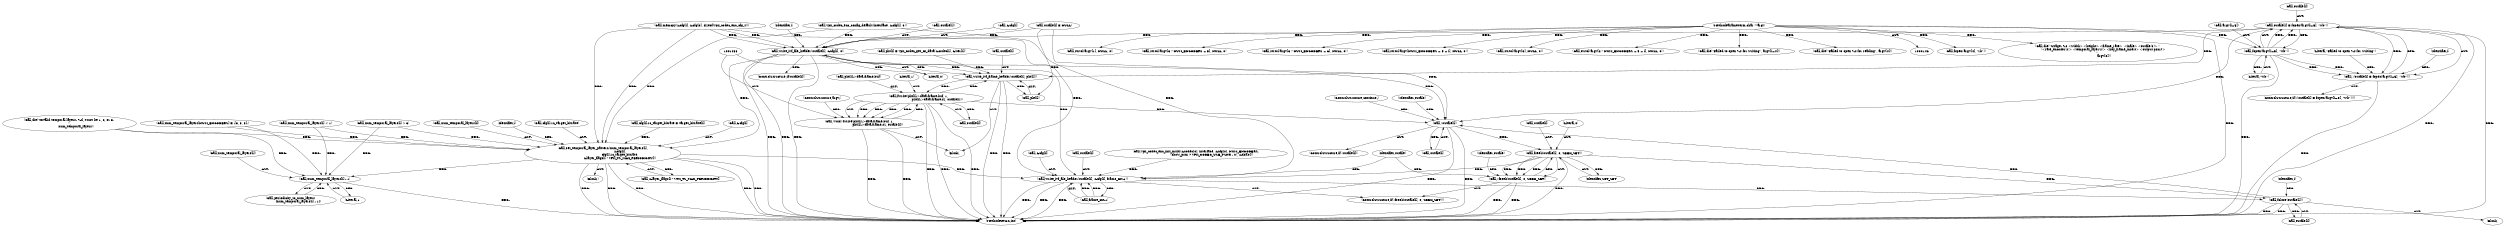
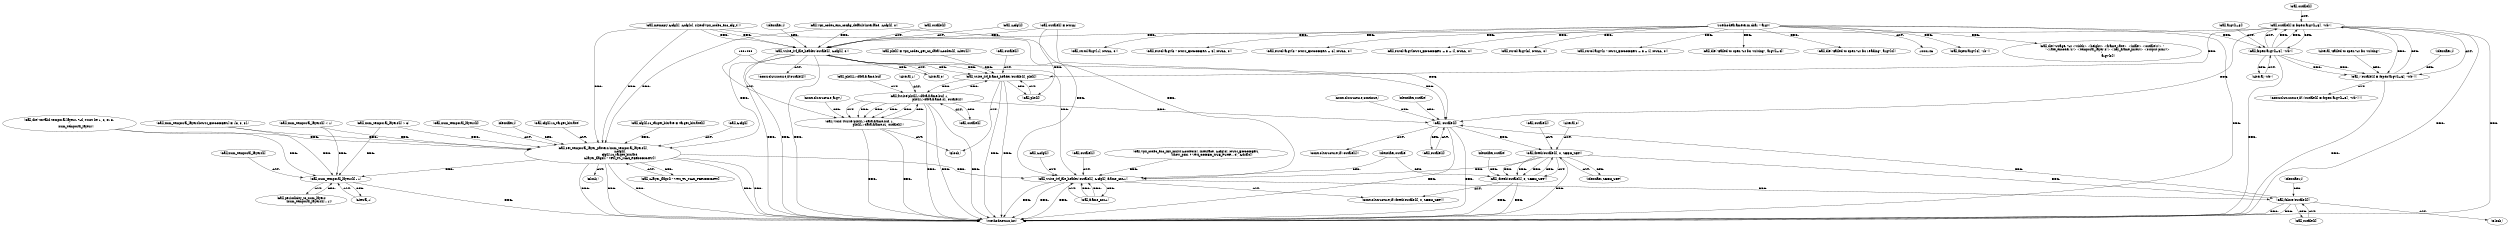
edge "(Call,write_ivf_file_header(outfile[i], &cfg[i], 0))" -> "(ControlStructure,if(outfile[i]))": label "CFG: " -> "AST: "
node "(Identifier,SET_SET)": label "(Identifier,SET_SET)" -> "(Identifier,SEEK_SET)"
